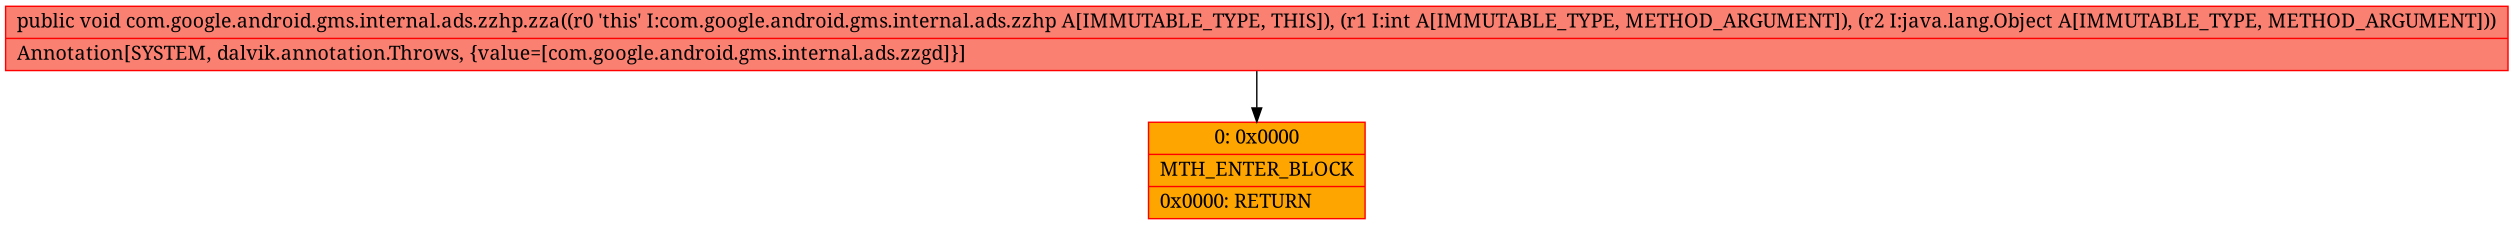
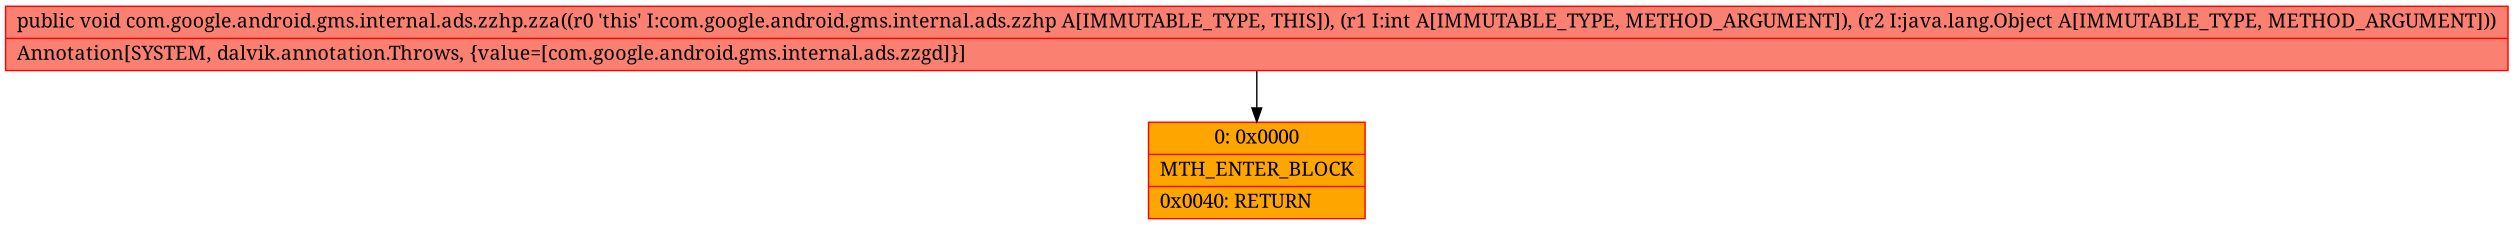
node "0: 0x0000": text "0x0000: RETURN" -> "0x0040: RETURN"
